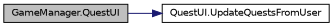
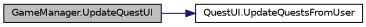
node "GameManager.QuestUI": label "GameManager.QuestUI" -> "GameManager.UpdateQuestUI"
